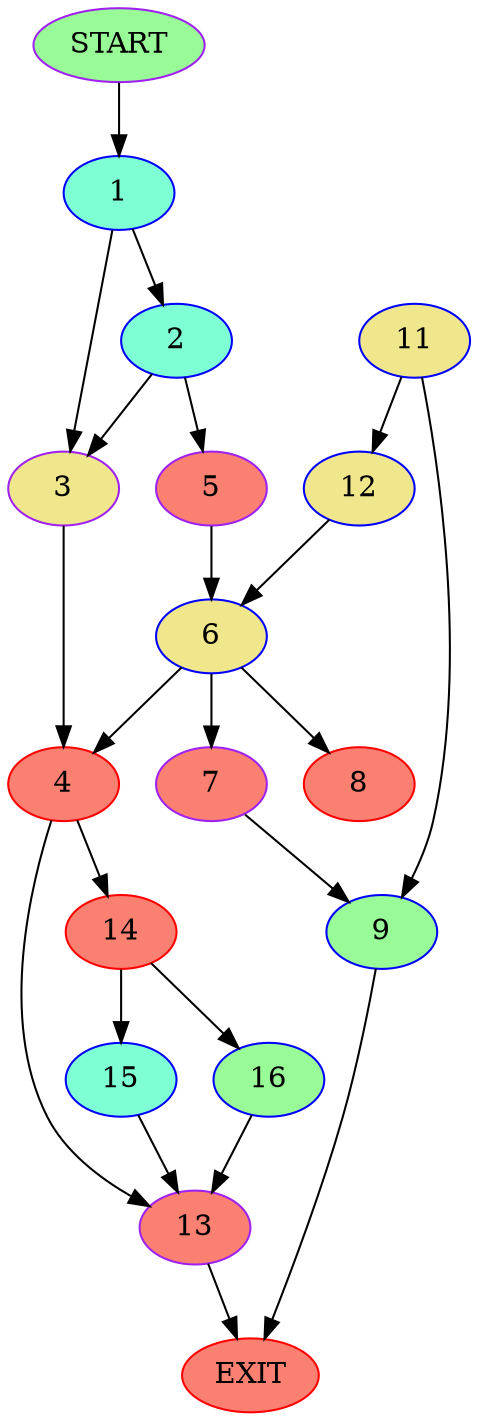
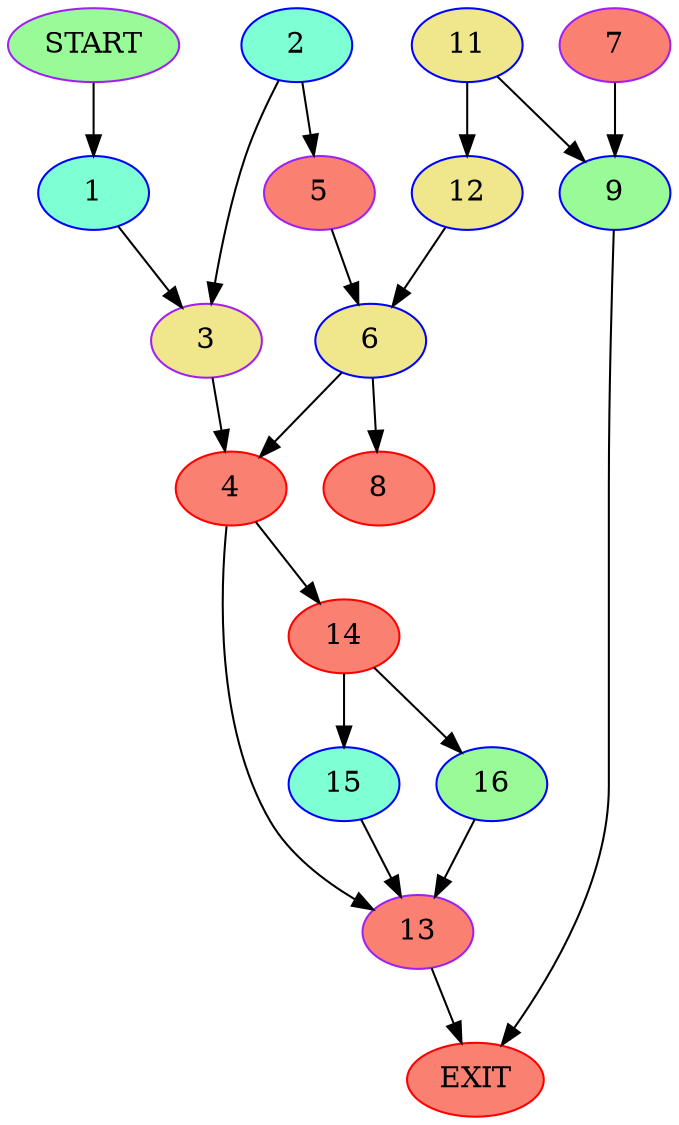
edge "1" -> "2": removed
edge "6" -> "7": removed
